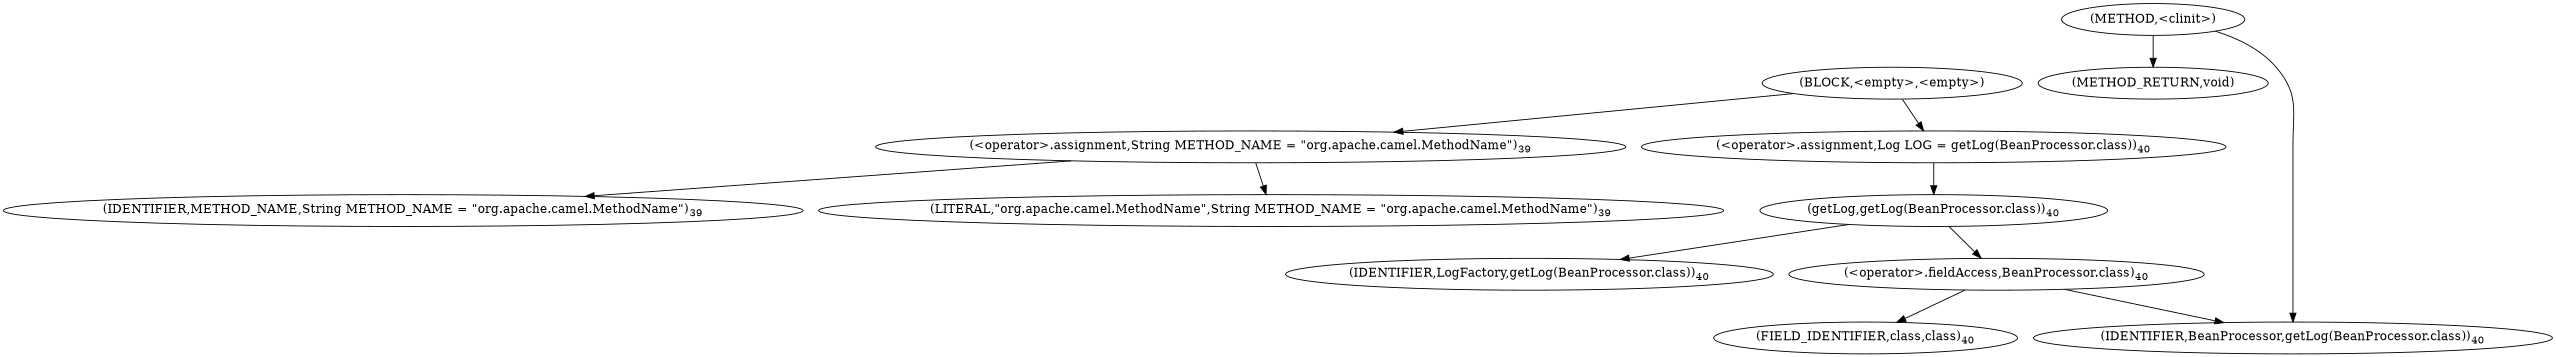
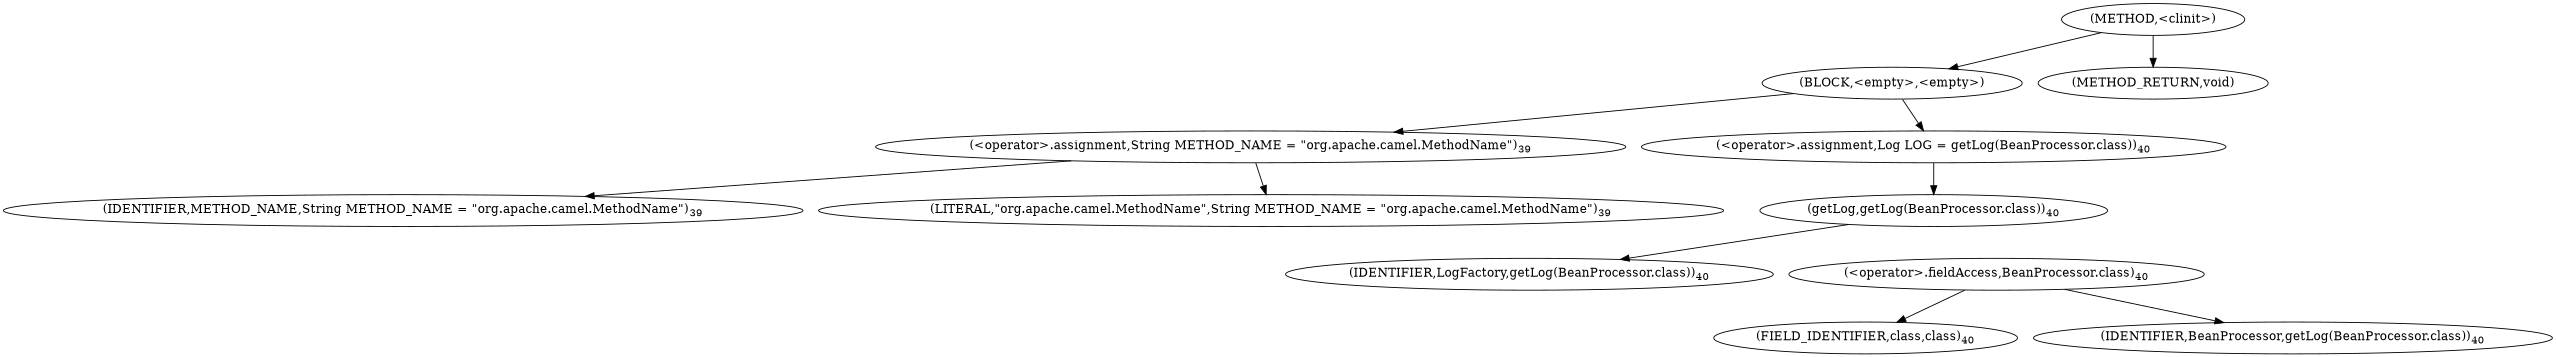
edge "(METHOD,<clinit>)" -> "(IDENTIFIER,BeanProcessor,getLog(BeanProcessor.class))": now "(METHOD,<clinit>)" -> "(BLOCK,<empty>,<empty>)"
edge "(getLog,getLog(BeanProcessor.class))" -> "(<operator>.fieldAccess,BeanProcessor.class)": removed
